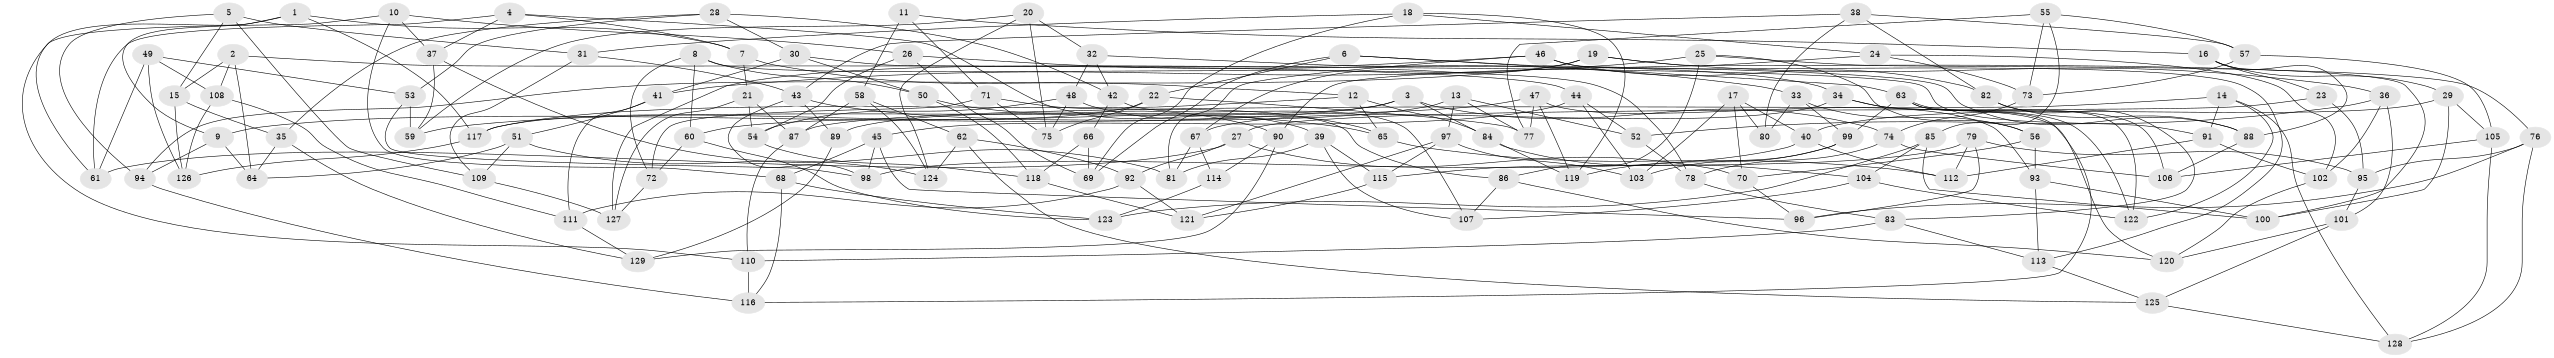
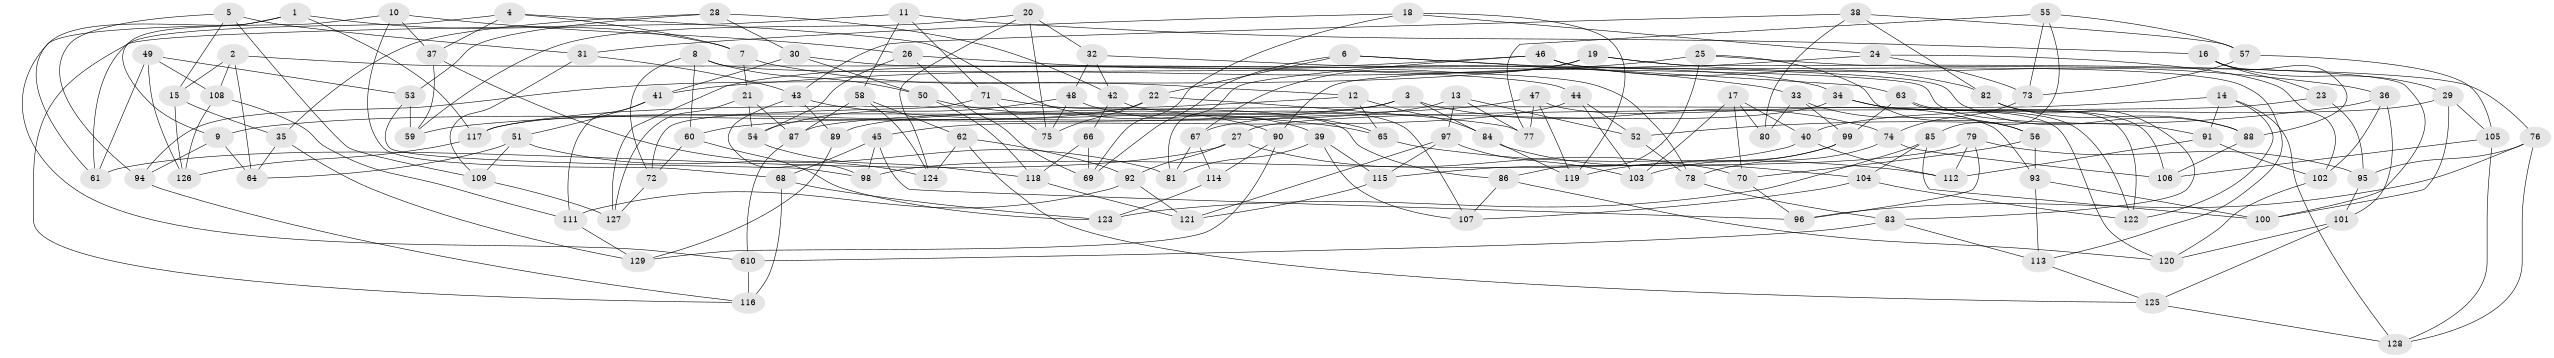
node "110": label "110" -> "610"
edge "63" -- "116": now "11" -- "116"
